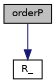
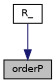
edge "orderP" -> "R_": reversed
